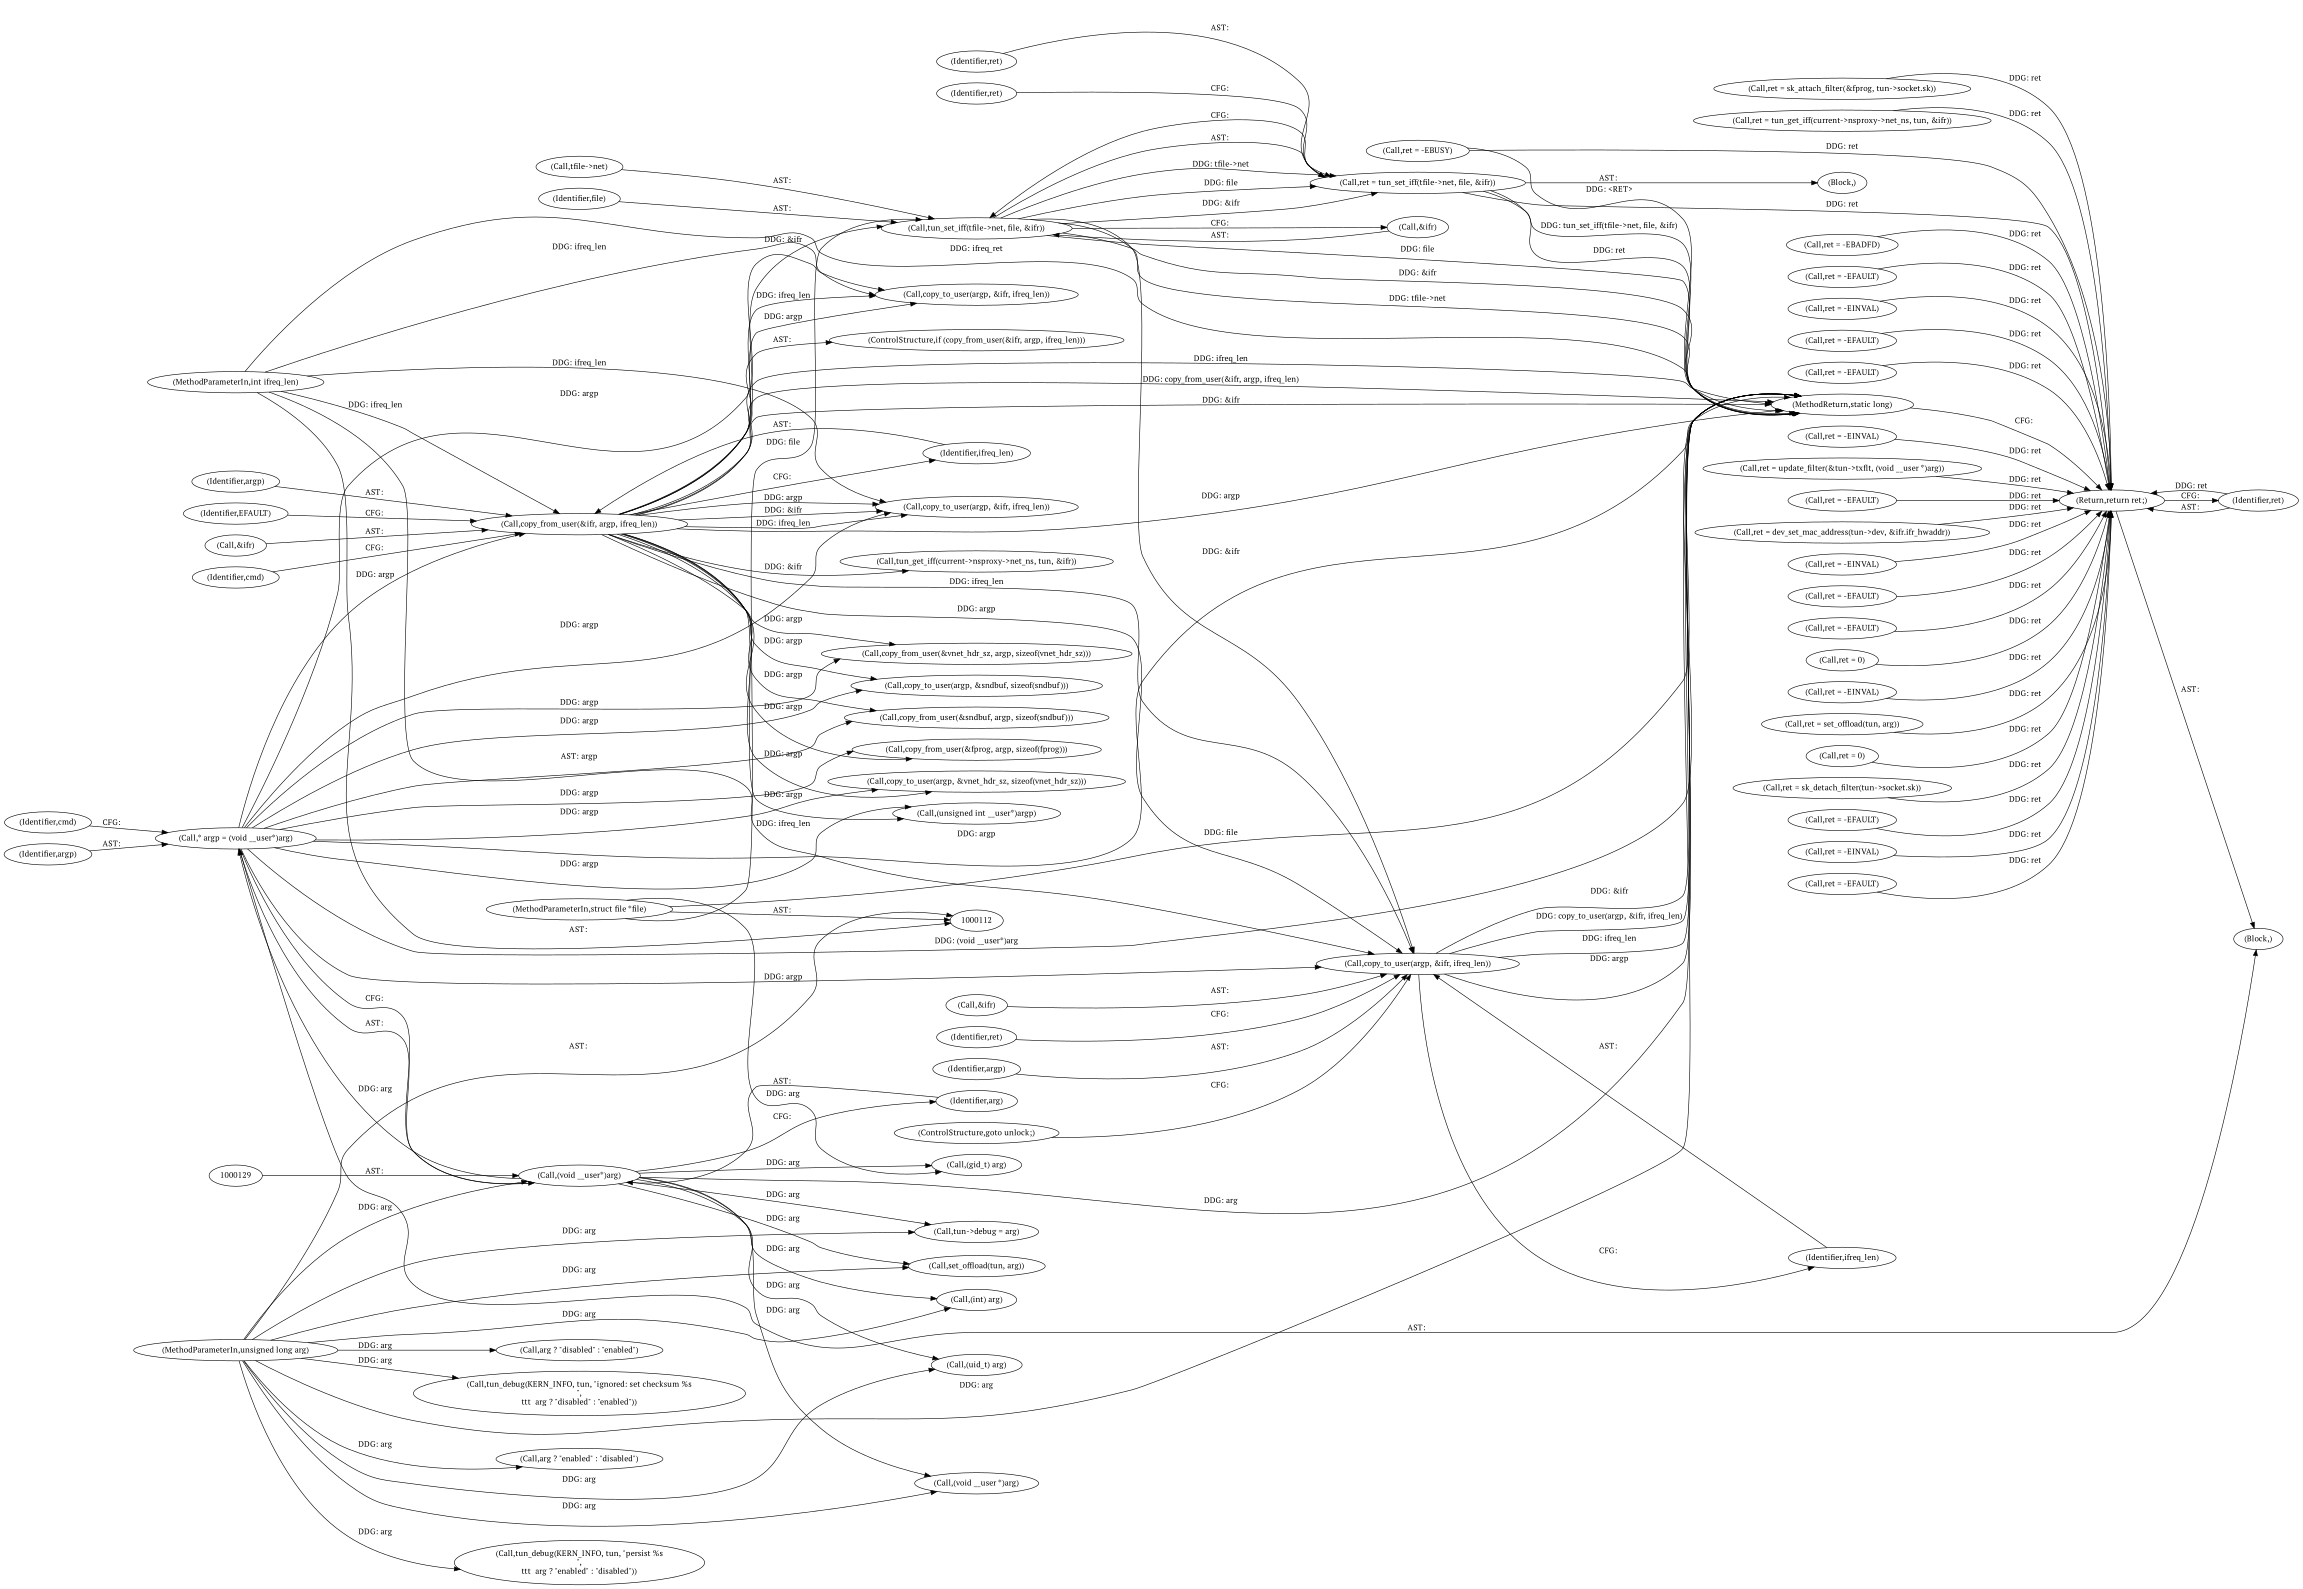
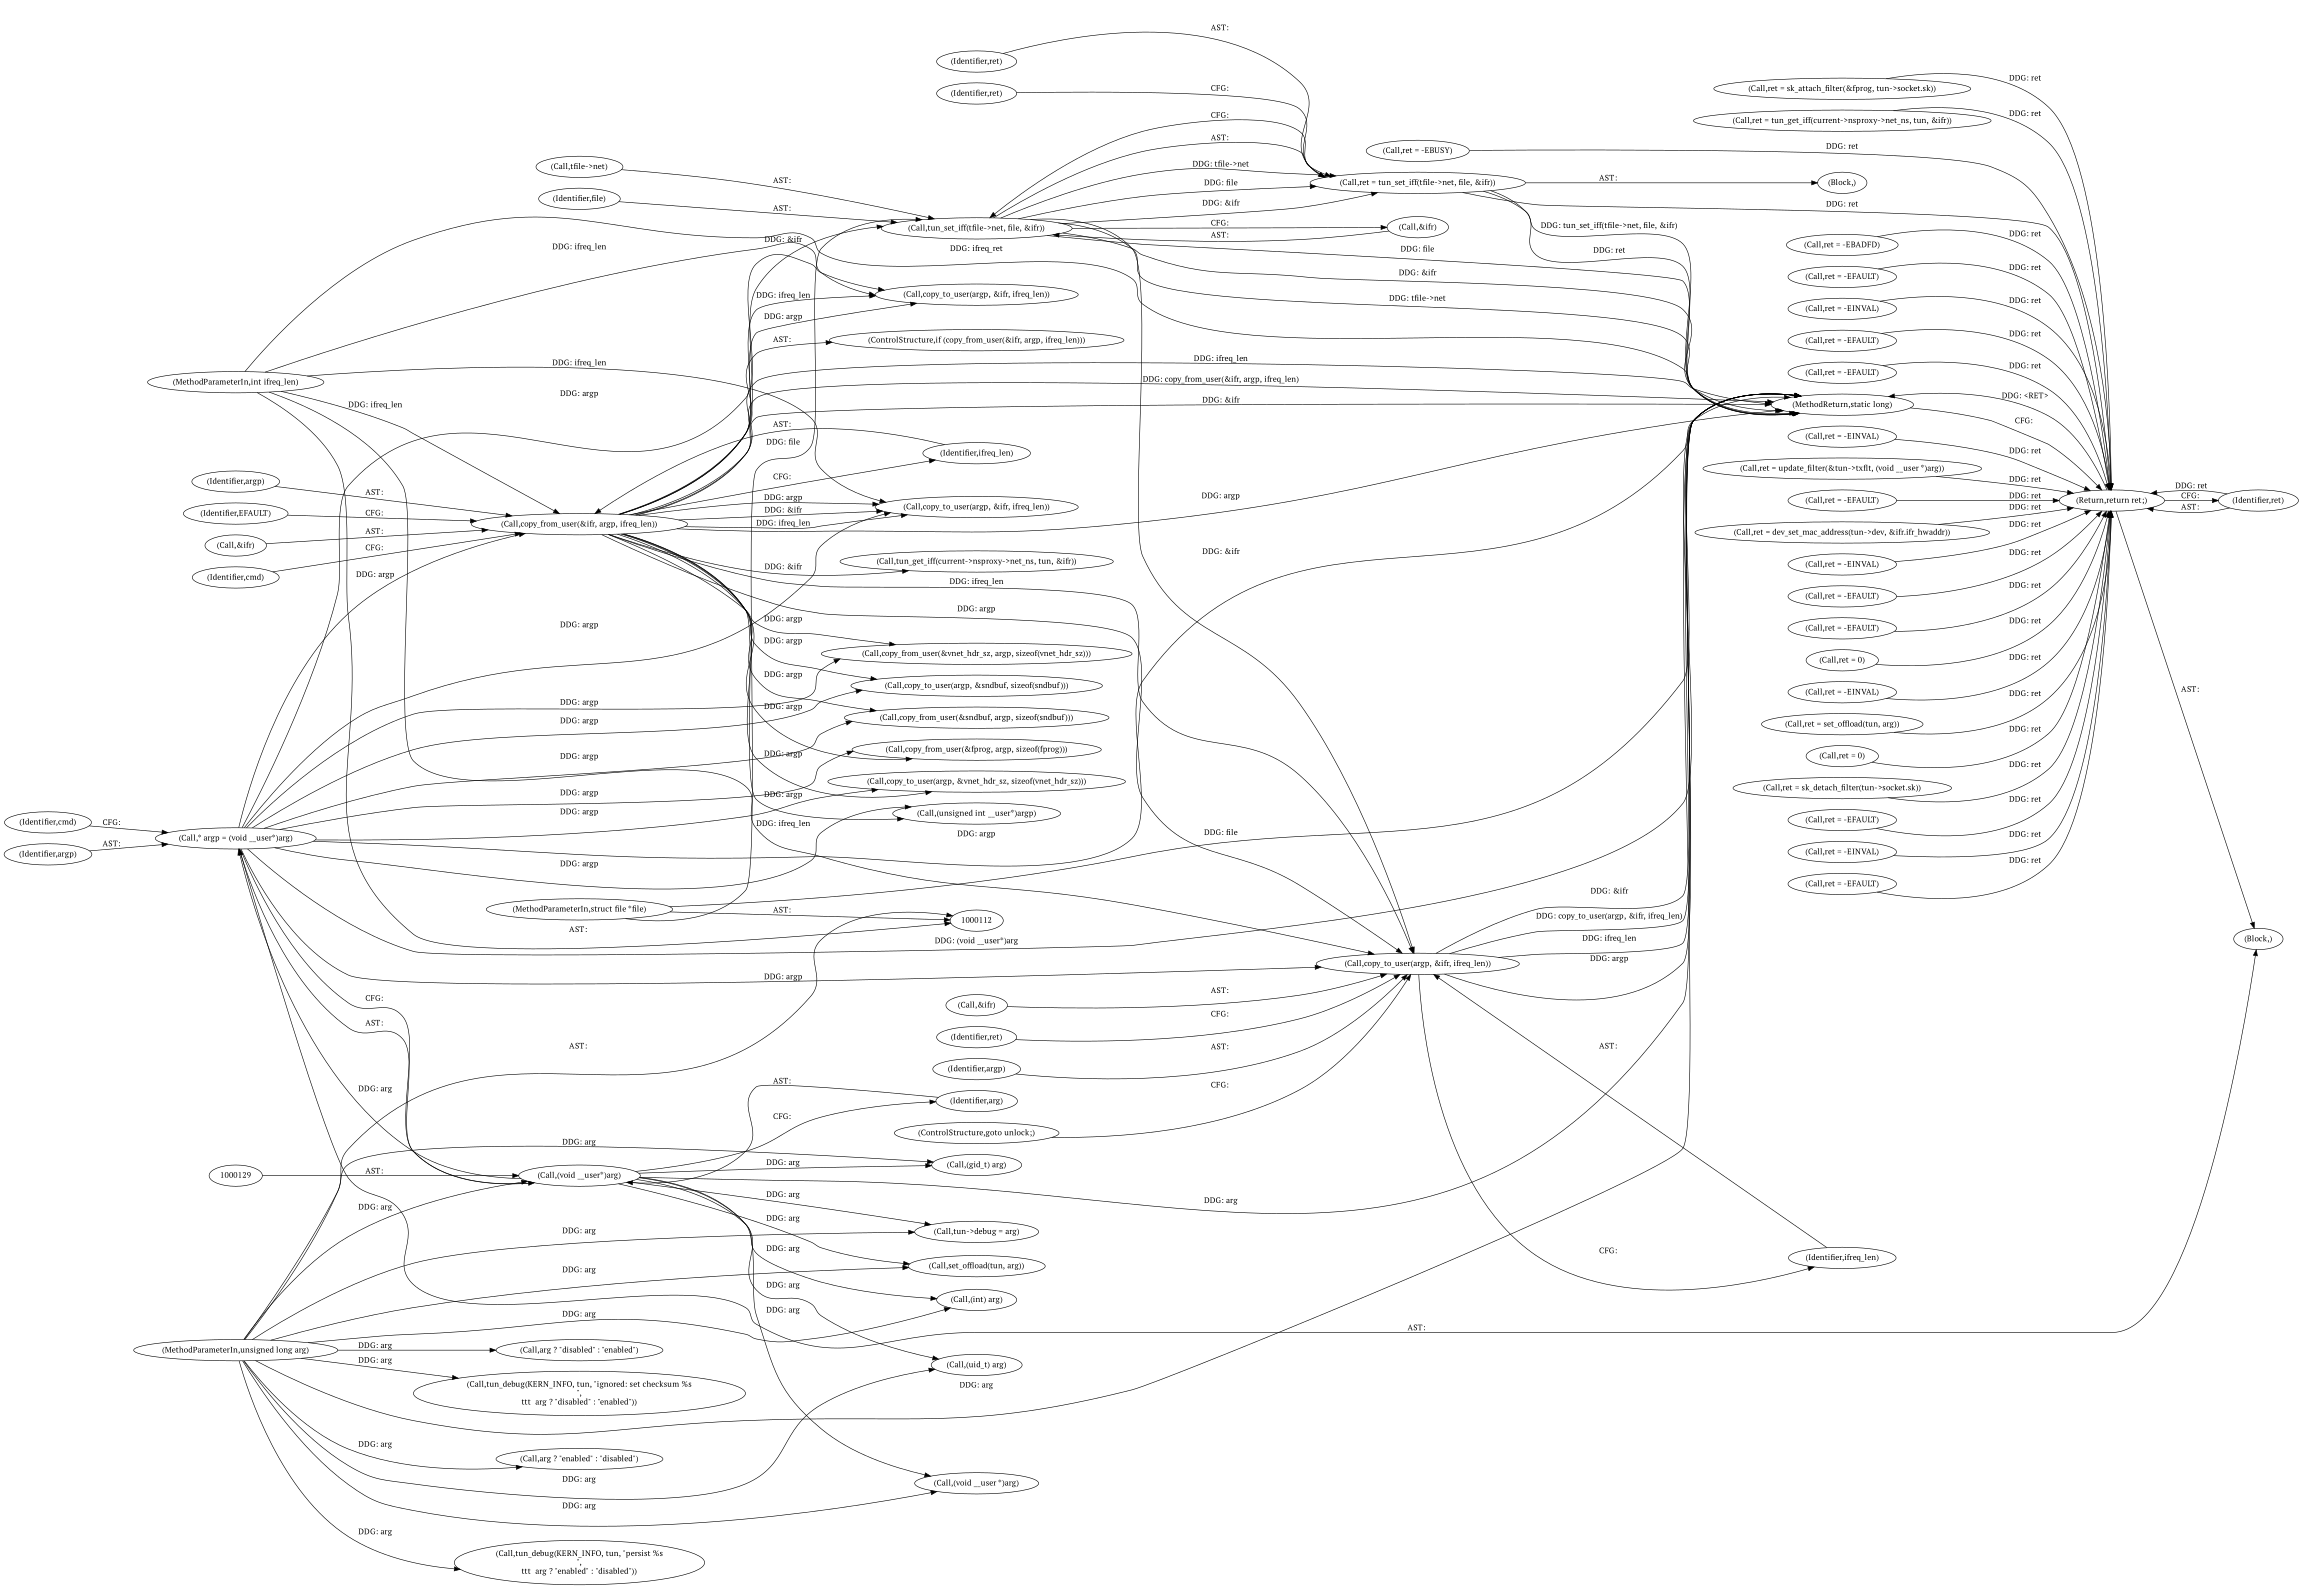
edge "(Call,ret = -EBUSY)" -> "(MethodReturn,static long)": now "(Return,return ret;)" -> "(MethodReturn,static long)"
edge "(Call,* argp = (void __user*)arg)" -> "(Call,copy_from_user(&sndbuf, argp, sizeof(sndbuf)))": label "AST: argp" -> "DDG: argp"
edge "(MethodParameterIn,struct file *file)" -> "(Call,(gid_t) arg)": now "(MethodParameterIn,unsigned long arg)" -> "(Call,(gid_t) arg)"
